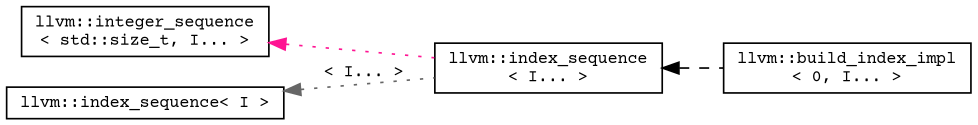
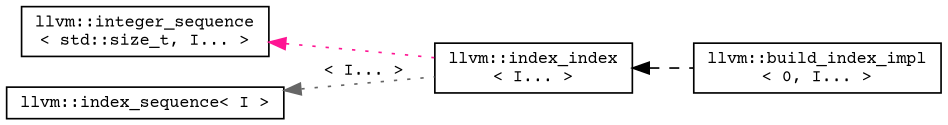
node "llvm::index_sequence < I... >": label "llvm::index_sequence < I... >" -> "llvm::index_index < I... >"
